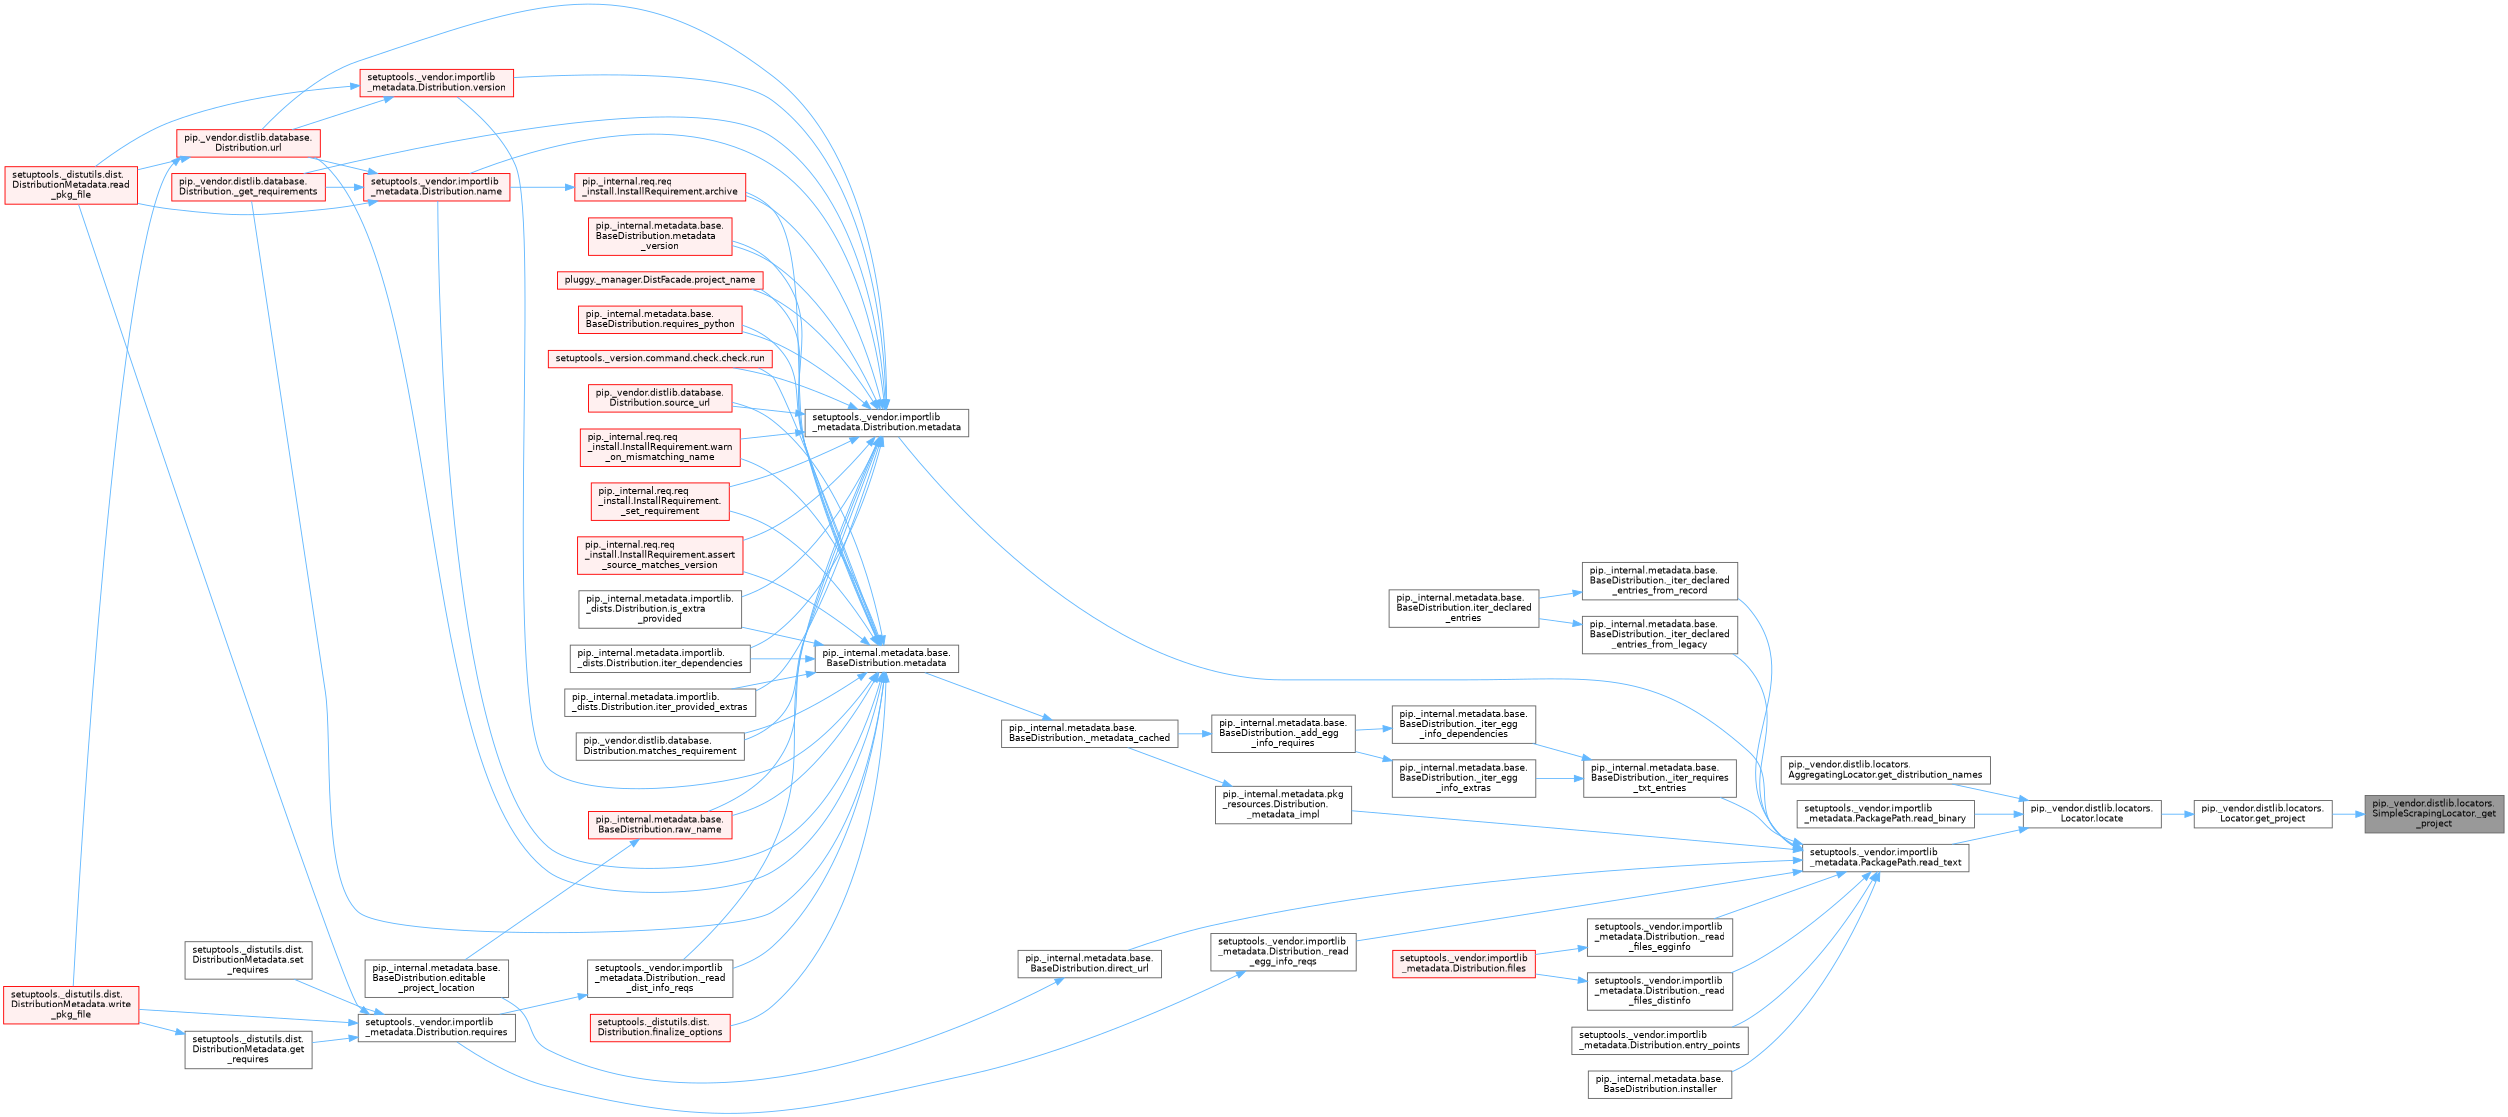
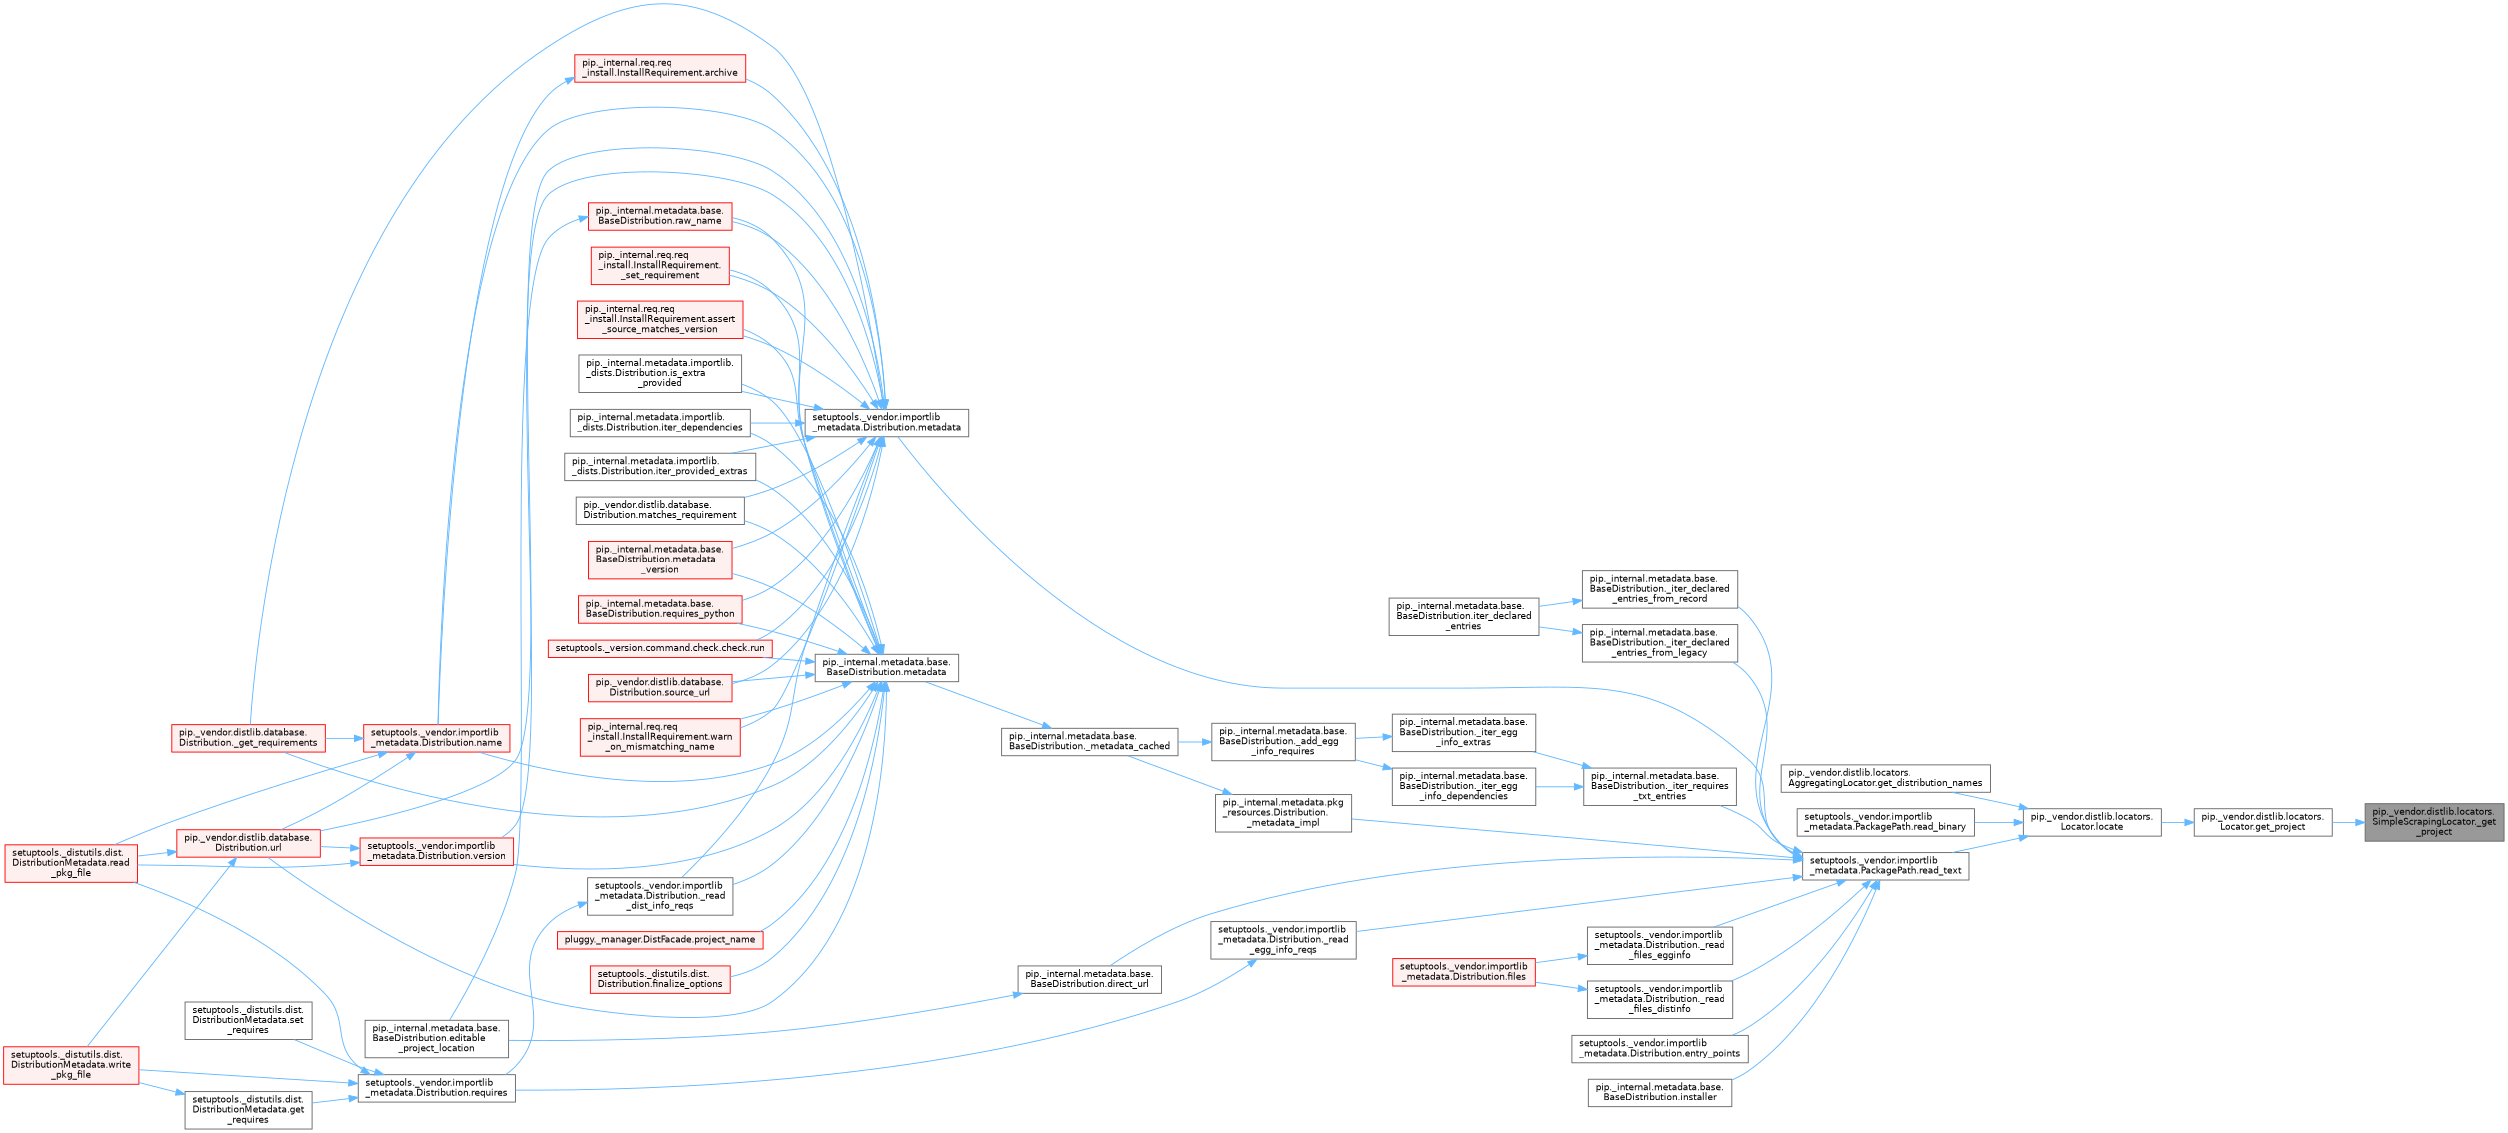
edge "pluggy._manager.DistFacade.project_name" -> "setuptools._vendor.importlib _metadata.Distribution.metadata": removed
edge "pip._internal.req.req _install.InstallRequirement.archive" -> "pip._internal.metadata.base. BaseDistribution.metadata": removed
